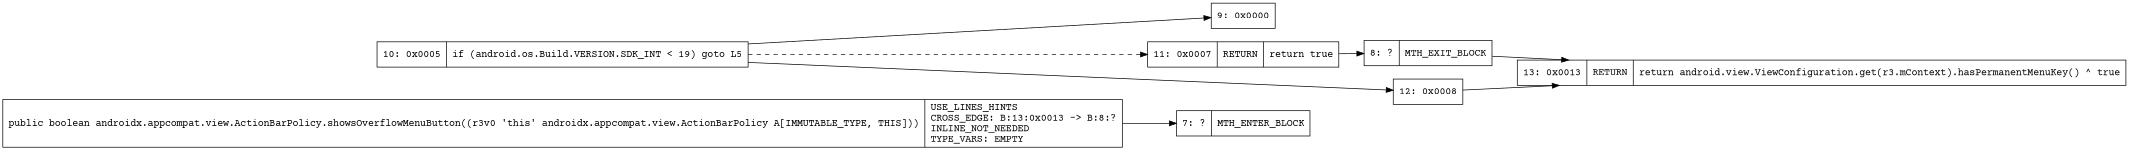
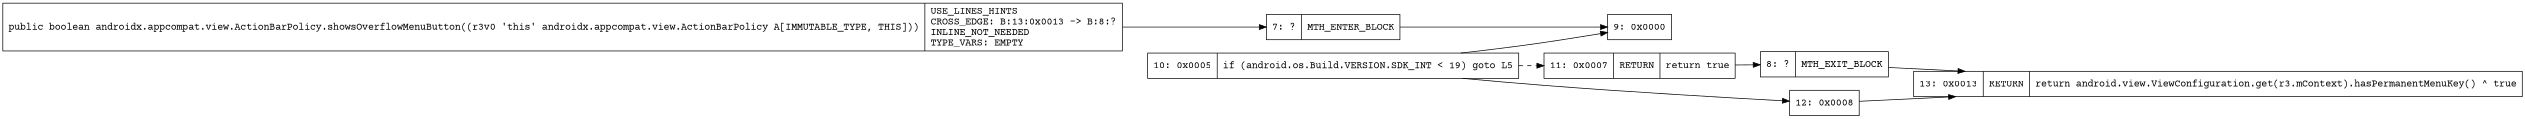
edge "7: ?" -> "9: 0x0000": added
